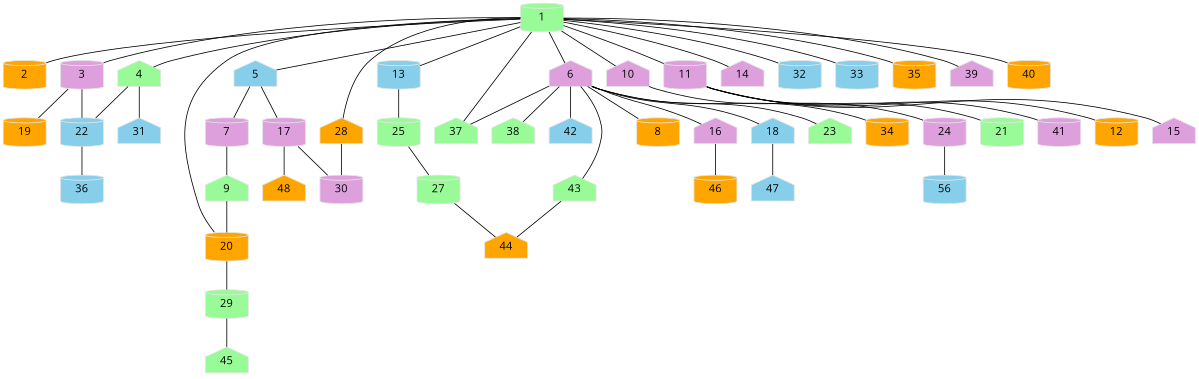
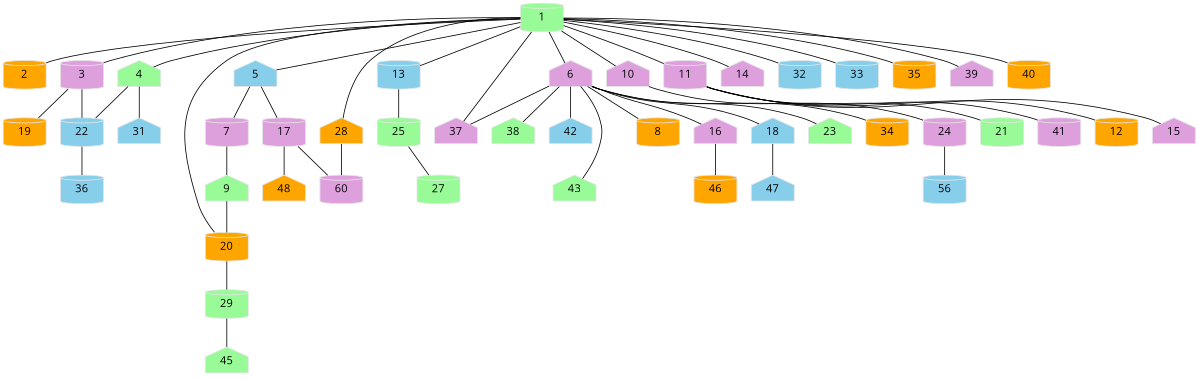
node "37": fillcolor palegreen -> plum
node "30": label "30" -> "60"
node "44": removed
